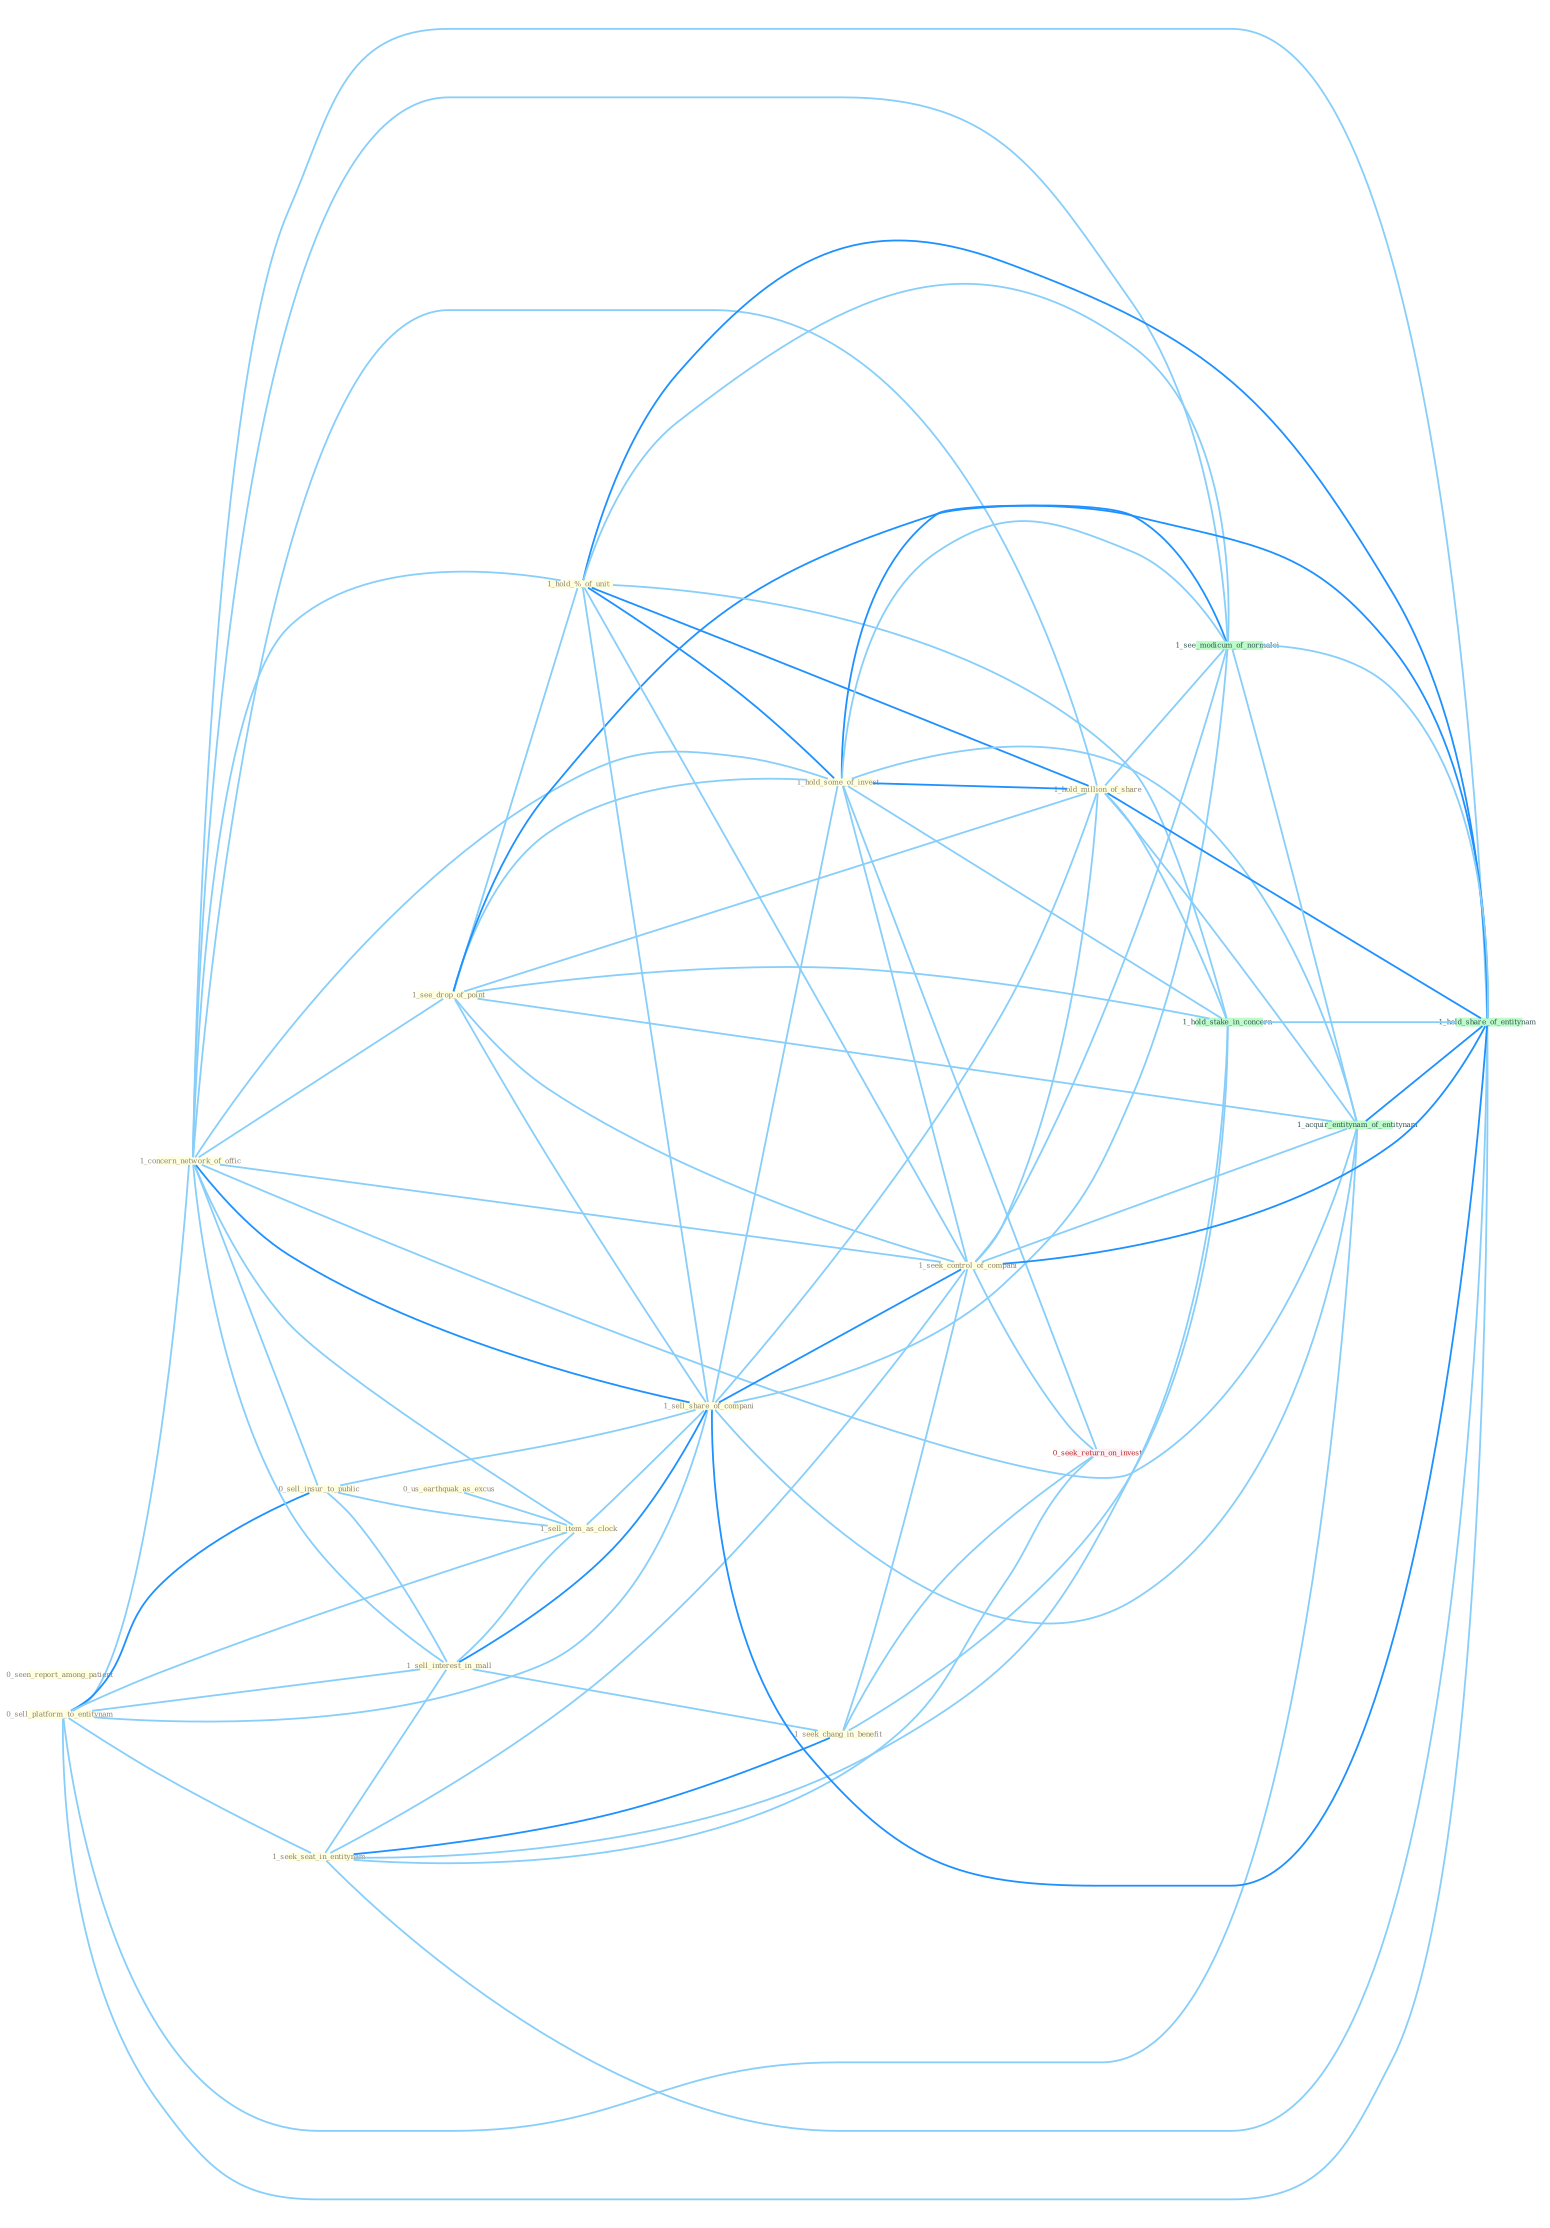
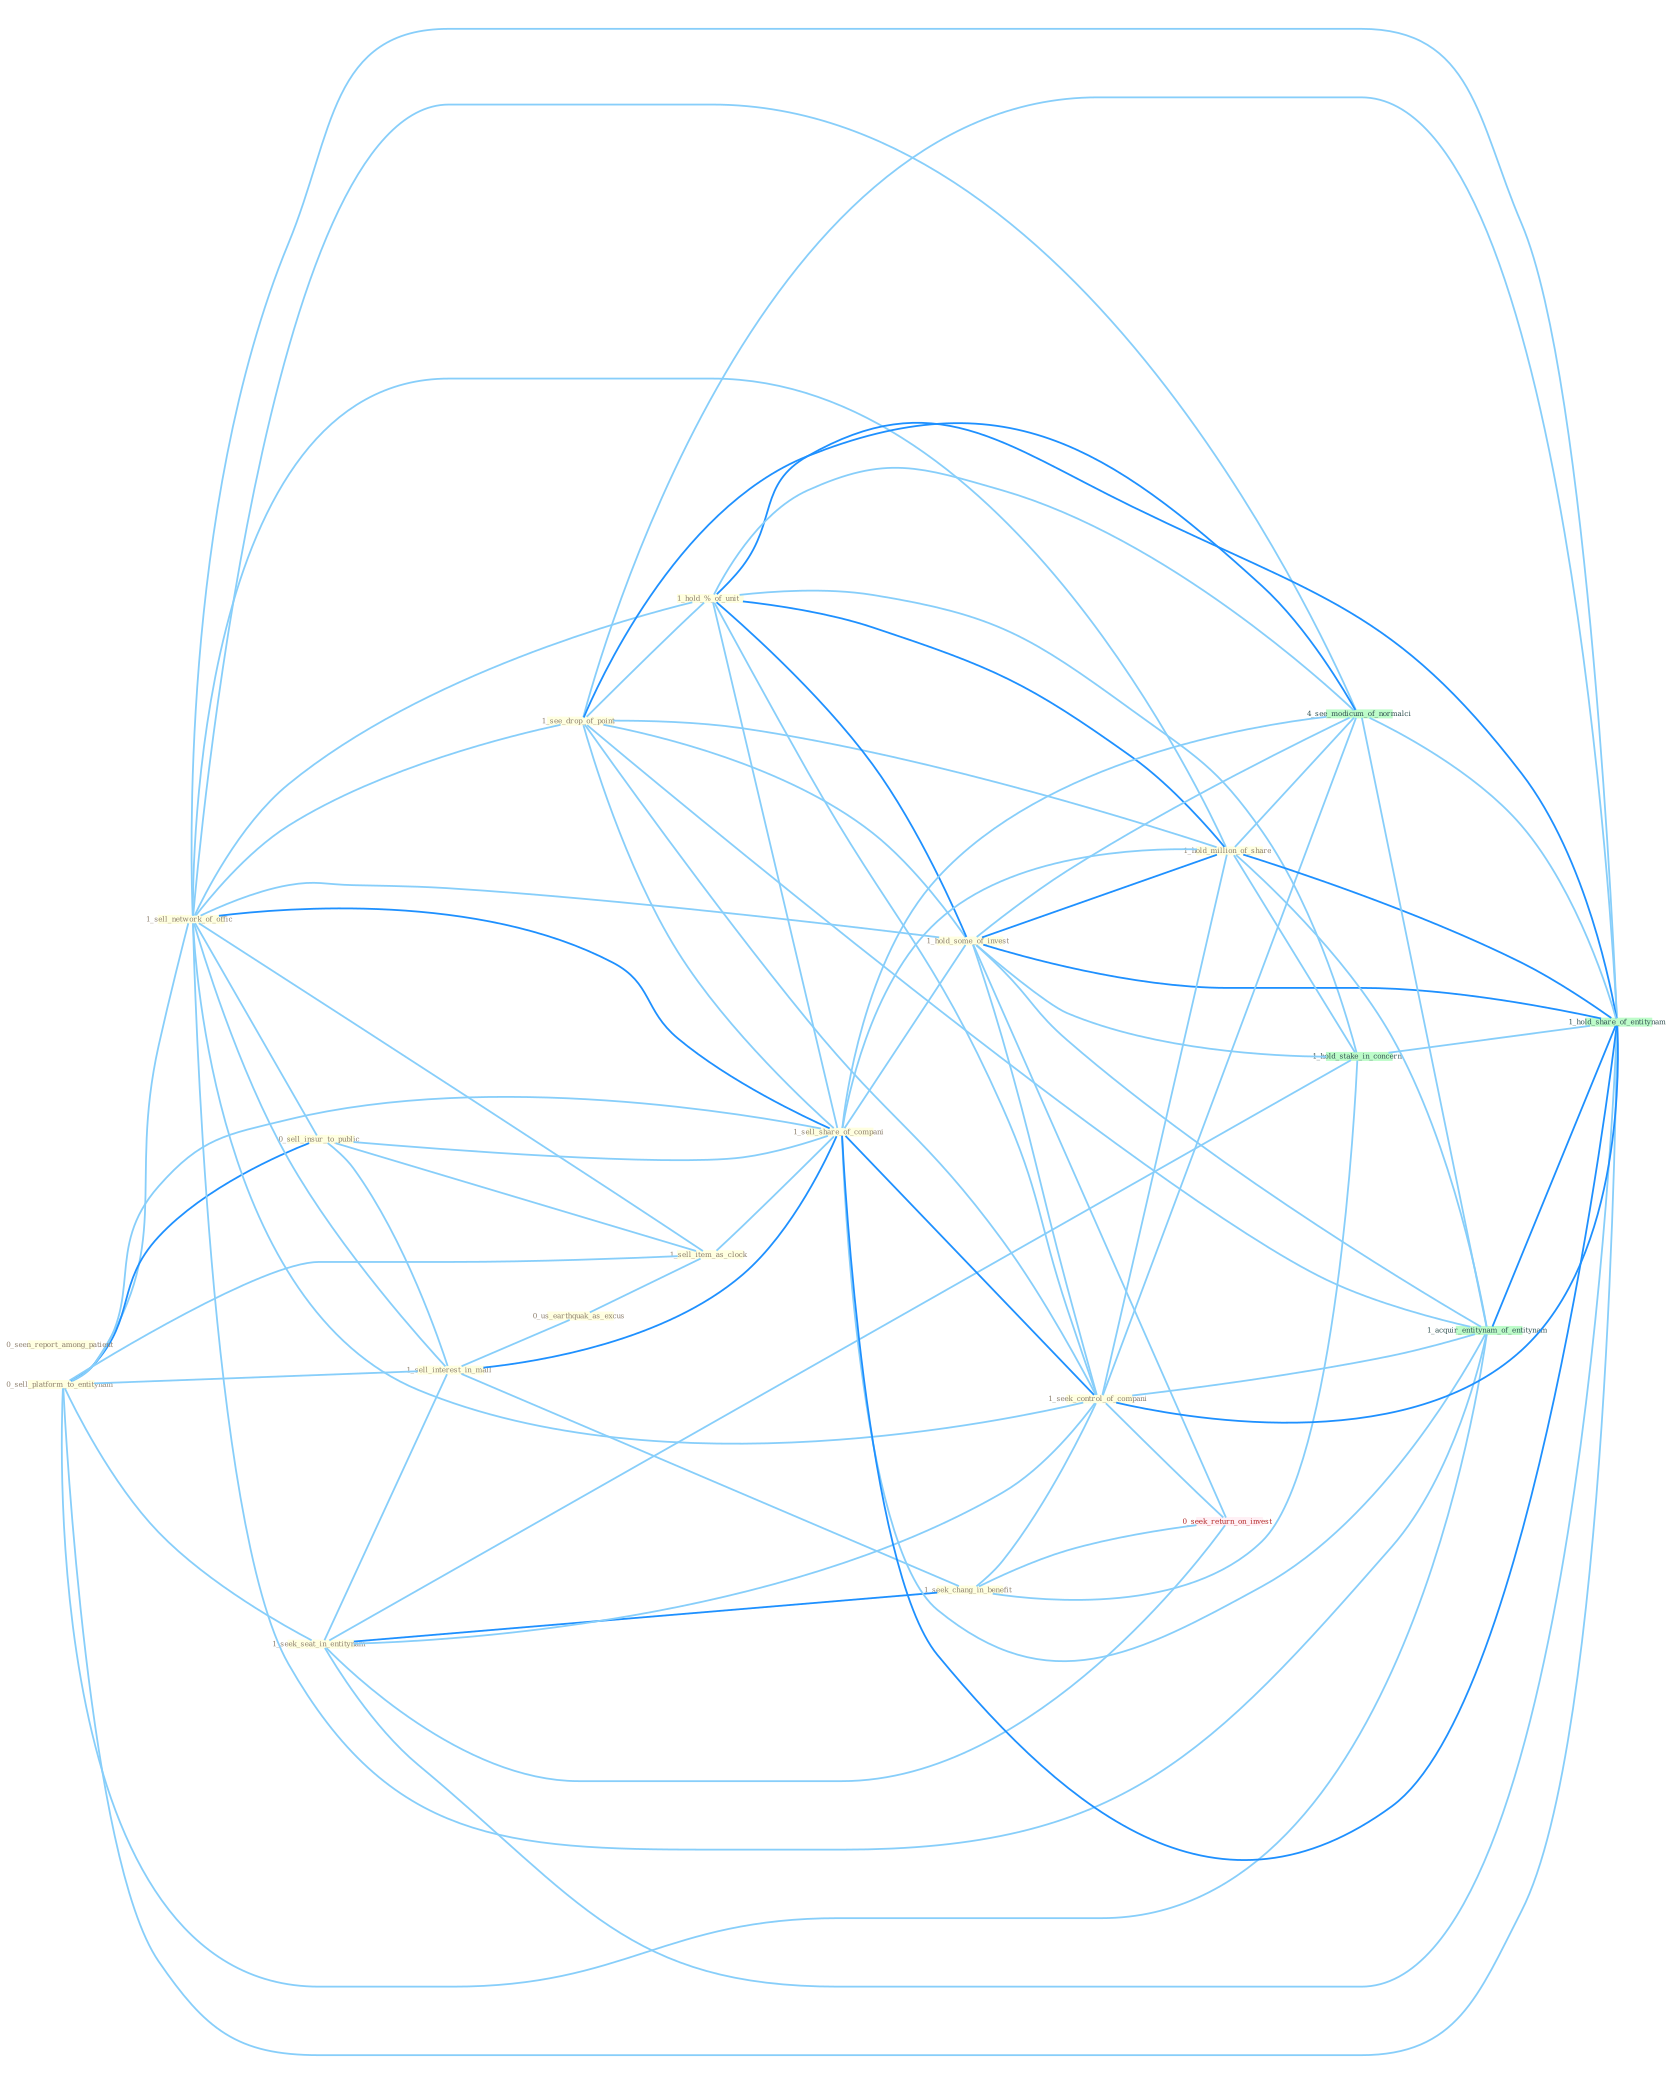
node "1_see_modicum_of_normalci": label "1_see_modicum_of_normalci" -> "4_see_modicum_of_normalci"
edge "1_see_drop_of_point" -- "1_hold_stake_in_concern": now "1_see_drop_of_point" -- "1_hold_share_of_entitynam"
node "1_concern_network_of_offic": label "1_concern_network_of_offic" -> "1_sell_network_of_offic"
edge "1_sell_item_as_clock" -- "1_sell_interest_in_mall": now "0_us_earthquak_as_excus" -- "1_sell_interest_in_mall"
